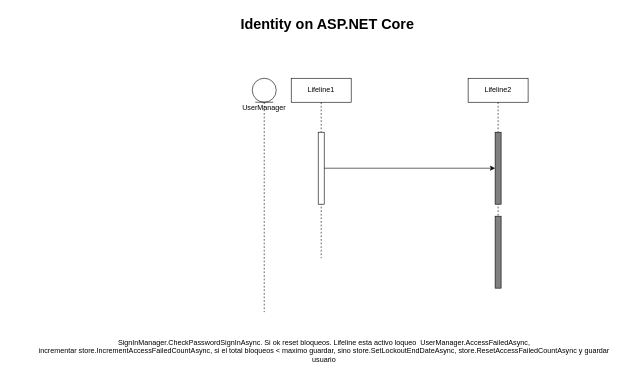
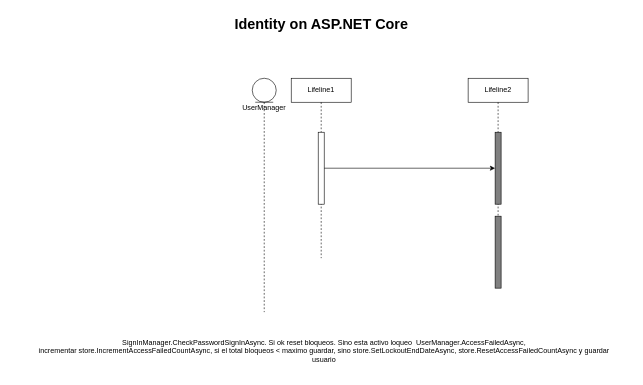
node "Identity on ASP.NET Core": moved (327, 24) -> (321, 24)
node "SignInManager.CheckPasswordSignInAsync. Si ok reset bloqueos. Lifeline esta activo loqueo UserManager.AccessFailedAsync, incrementar store.IncrementAccessFailedCountAsync, si el total bloqueos < maximo guardar, sino store.SetLockoutEndDateAsync, store.ResetAccessFailedCountAsync y guardar usuario": label "SignInManager.CheckPasswordSignInAsync. Si ok reset bloqueos. Lifeline esta activo loqueo UserManager.AccessFailedAsync, incrementar store.IncrementAccessFailedCountAsync, si el total bloqueos < maximo guardar, sino store.SetLockoutEndDateAsync, store.ResetAccessFailedCountAsync y guardar usuario" -> "SignInManager.CheckPasswordSignInAsync. Si ok reset bloqueos. Sino esta activo loqueo UserManager.AccessFailedAsync, incrementar store.IncrementAccessFailedCountAsync, si el total bloqueos < maximo guardar, sino store.SetLockoutEndDateAsync, store.ResetAccessFailedCountAsync y guardar usuario"
